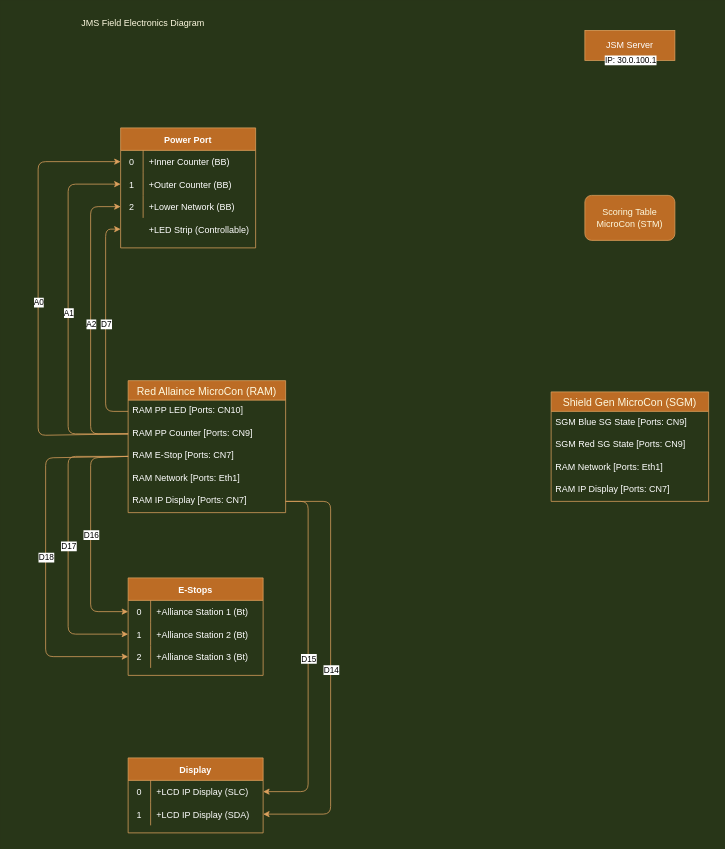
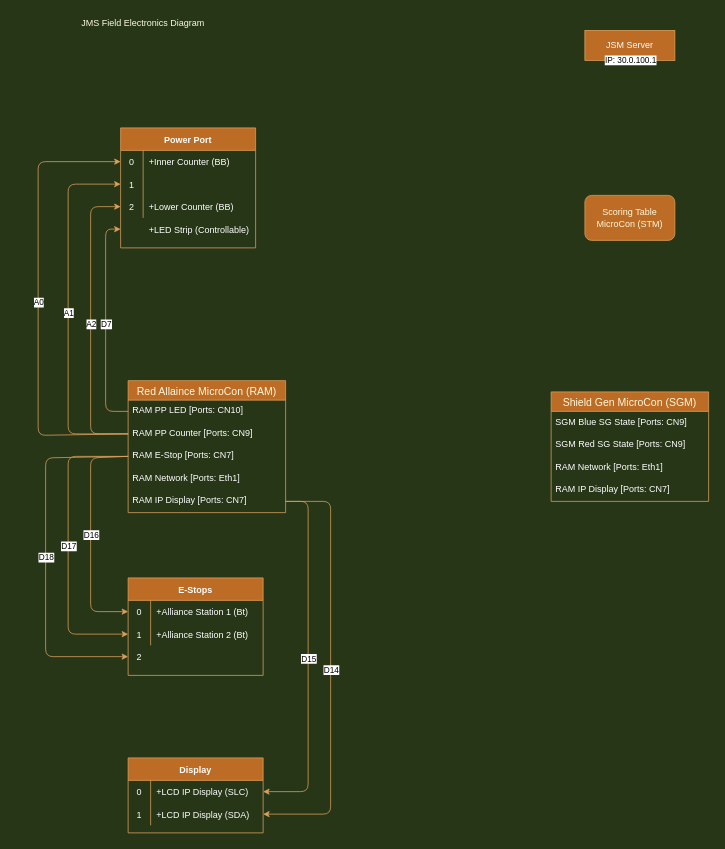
node "+Outer Counter (BB)": removed
node "+Lower Network (BB)": label "+Lower Network (BB)" -> "+Lower Counter (BB)"
node "+Alliance Station 3 (Bt)": removed
